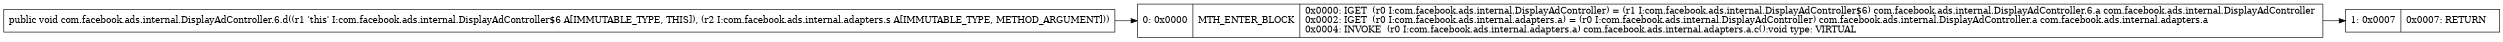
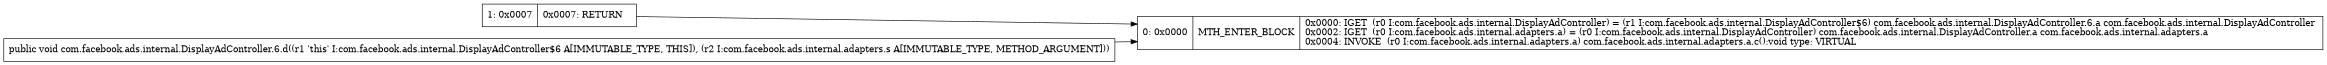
edge "0: 0x0000" -> "1: 0x0007": reversed
